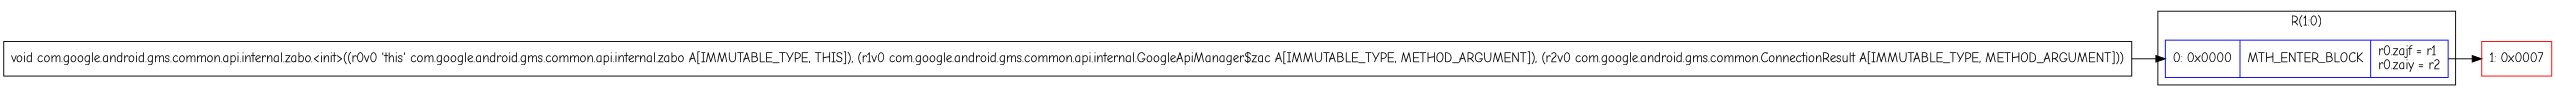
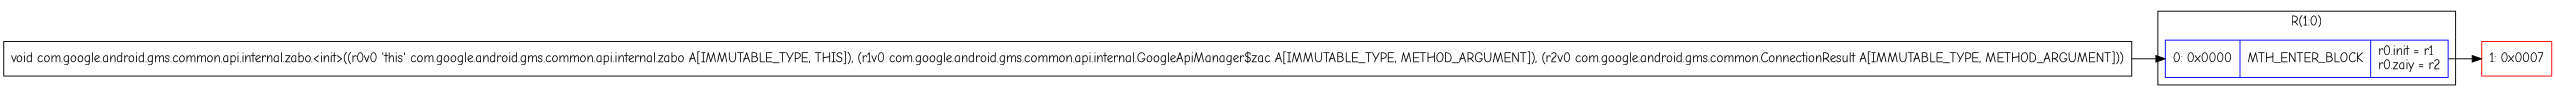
node "0: 0x0000": text "r0.zajf = r1" -> "r0.init = r1"
